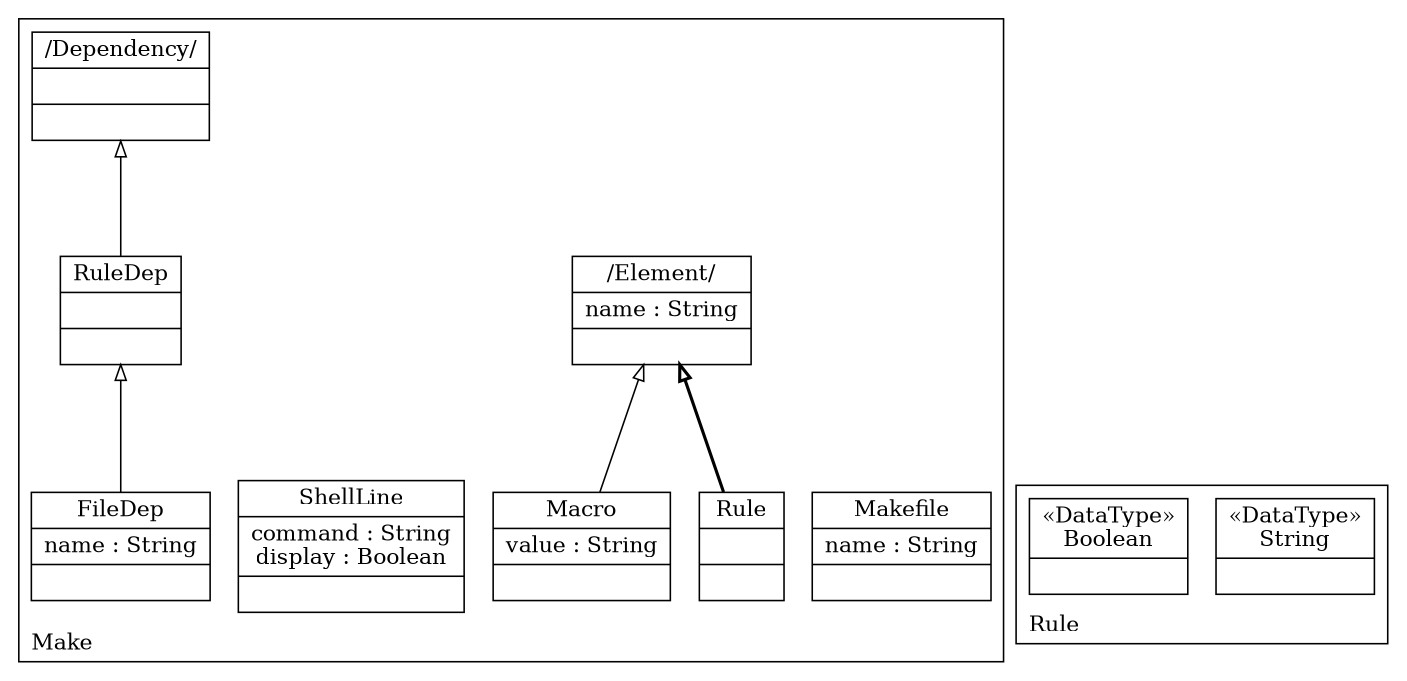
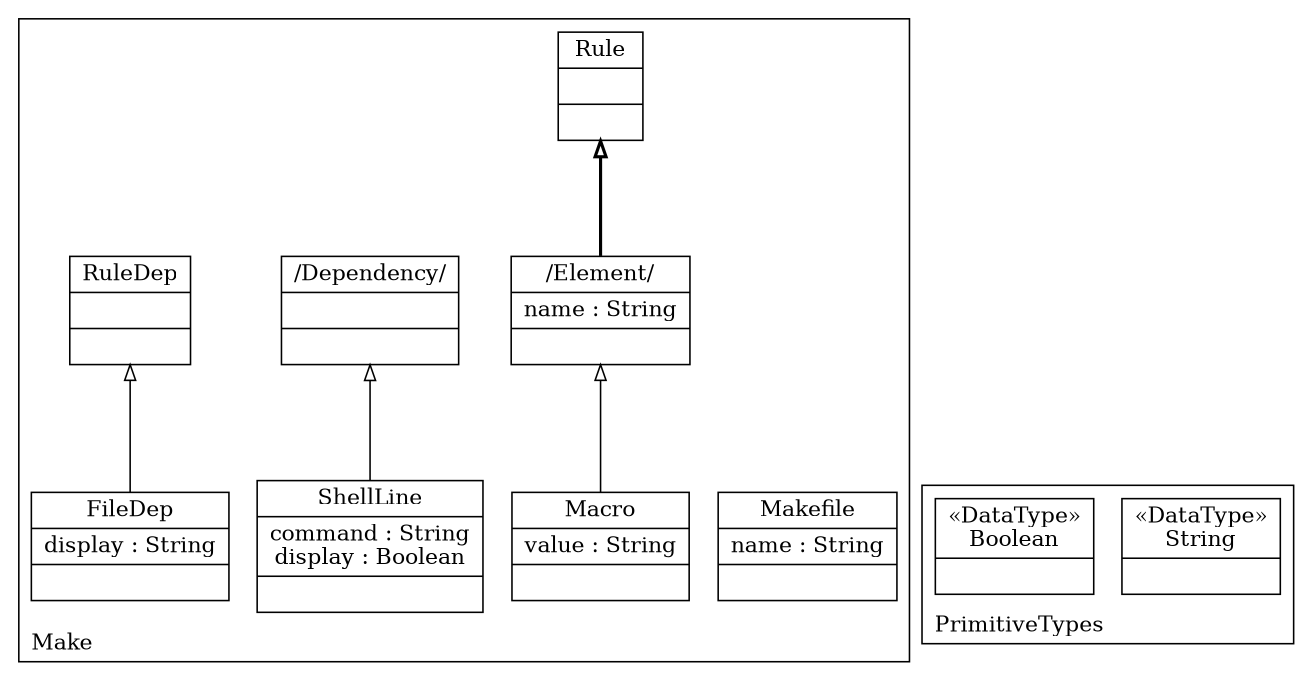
edge "RuleDep" -> "/Dependency/": now "ShellLine" -> "/Dependency/"
edge "Rule" -> "/Element/": reversed
node "FileDep": text "name : String" -> "display : String"
cluster "Rule": label "Rule" -> "PrimitiveTypes"
